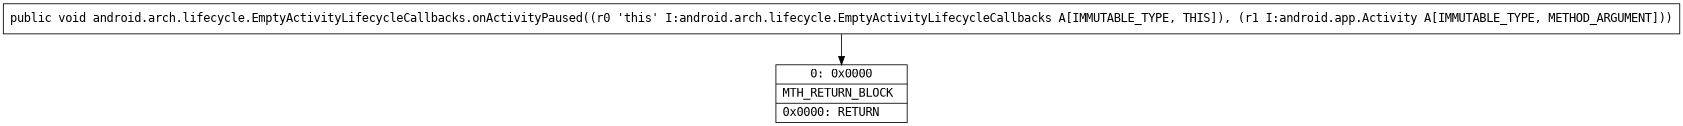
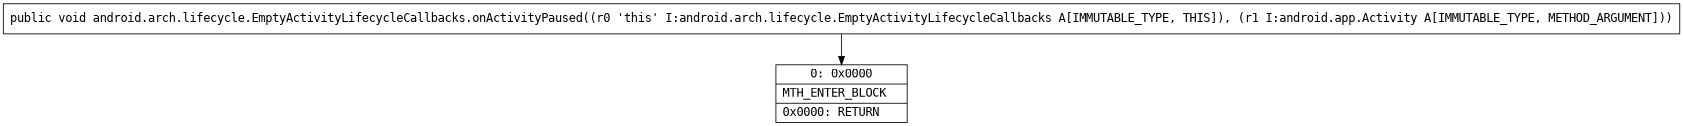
node "0: 0x0000": text "MTH_RETURN_BLOCK" -> "MTH_ENTER_BLOCK"
